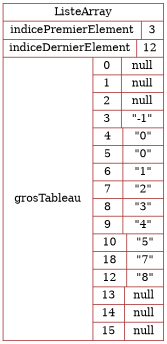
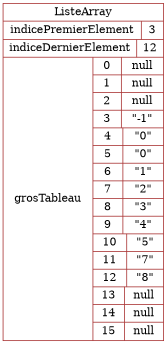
node "ListeArray": text "18" -> "11"
